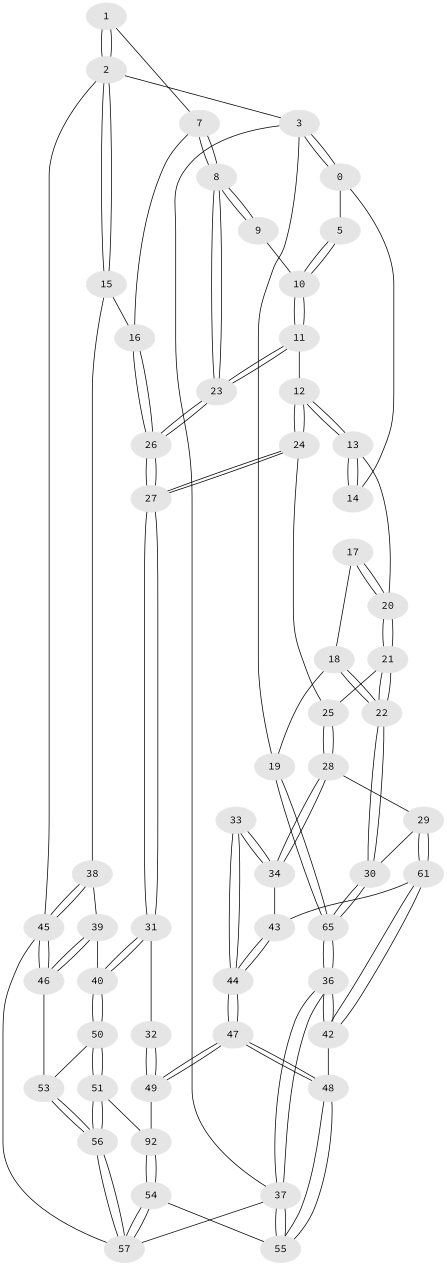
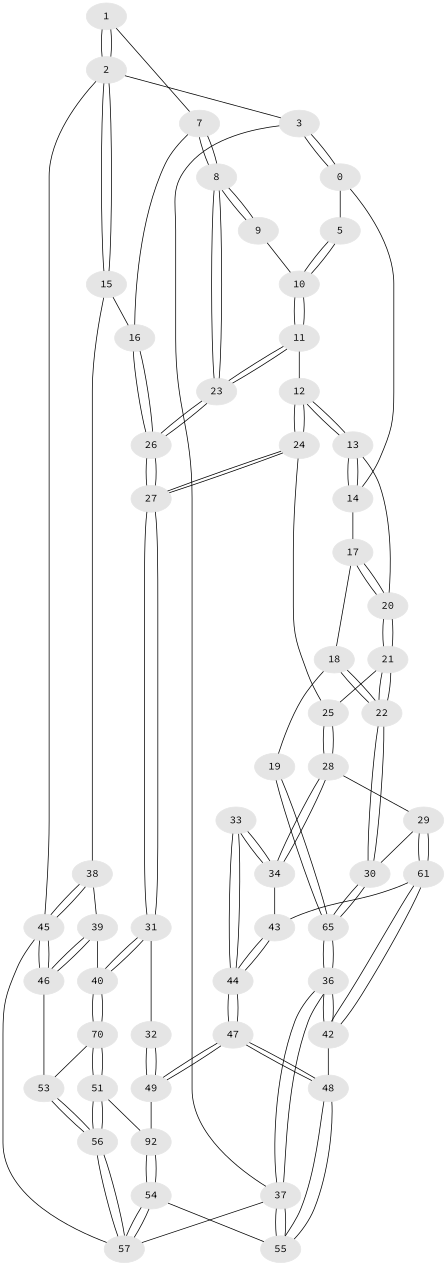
edge "3" -- "19": removed
edge "14" -- "17": added
node "50": label "50" -> "70"
